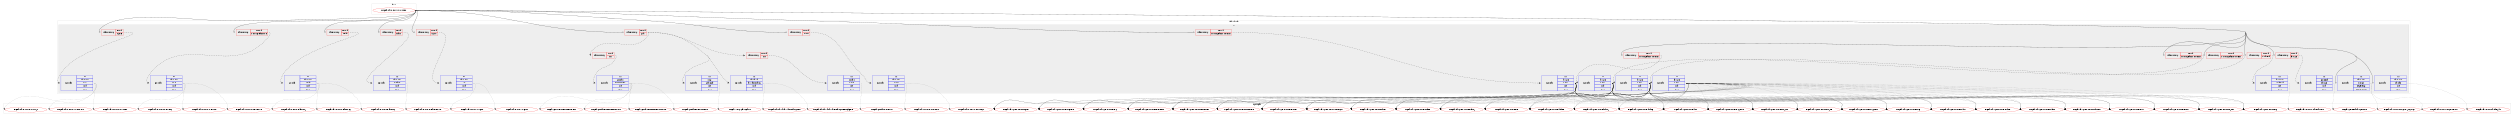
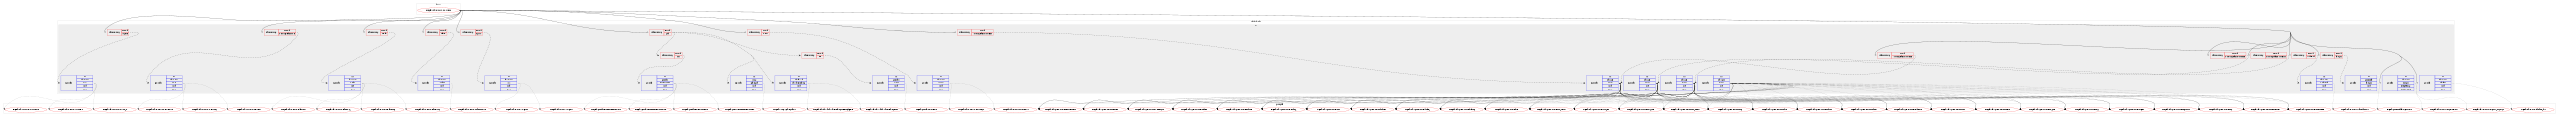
node "portage://dev-python/pyglet-2.0.17": added
